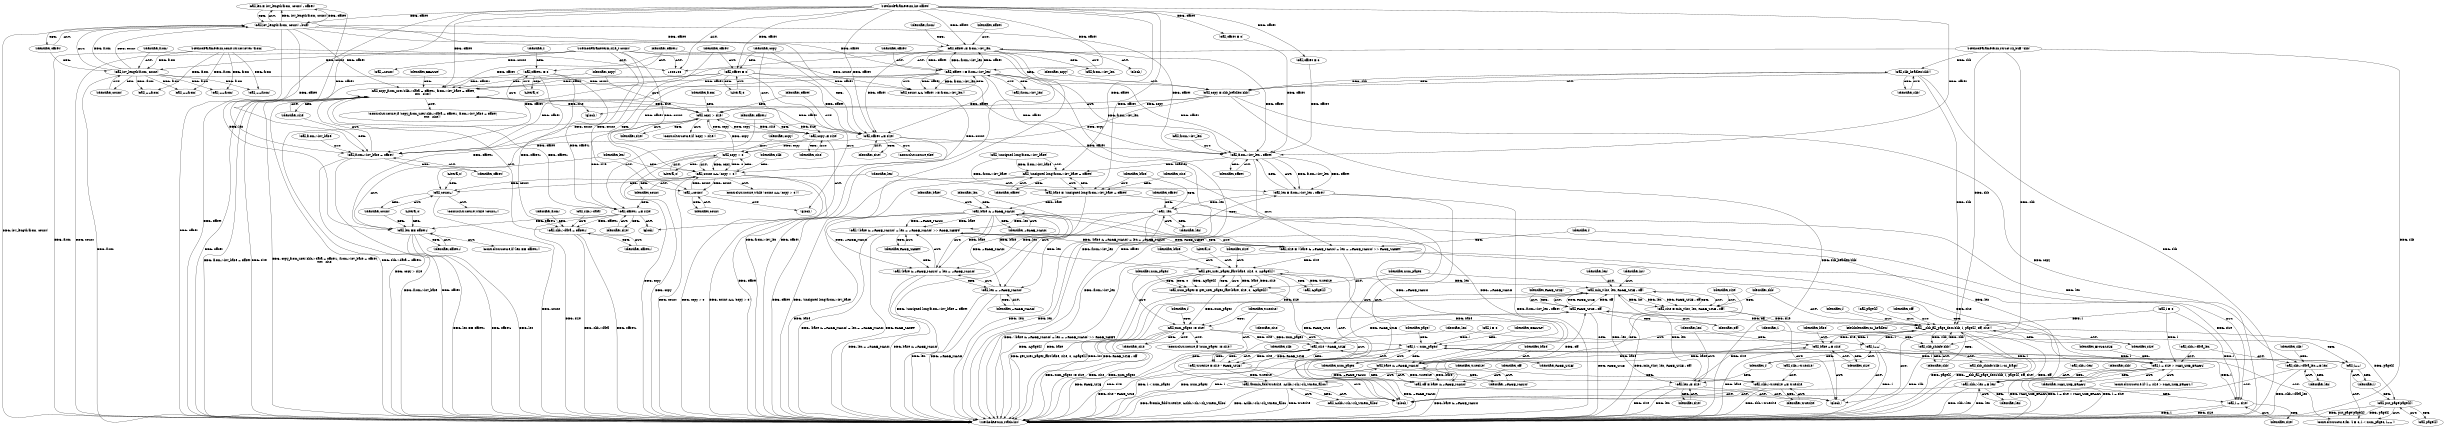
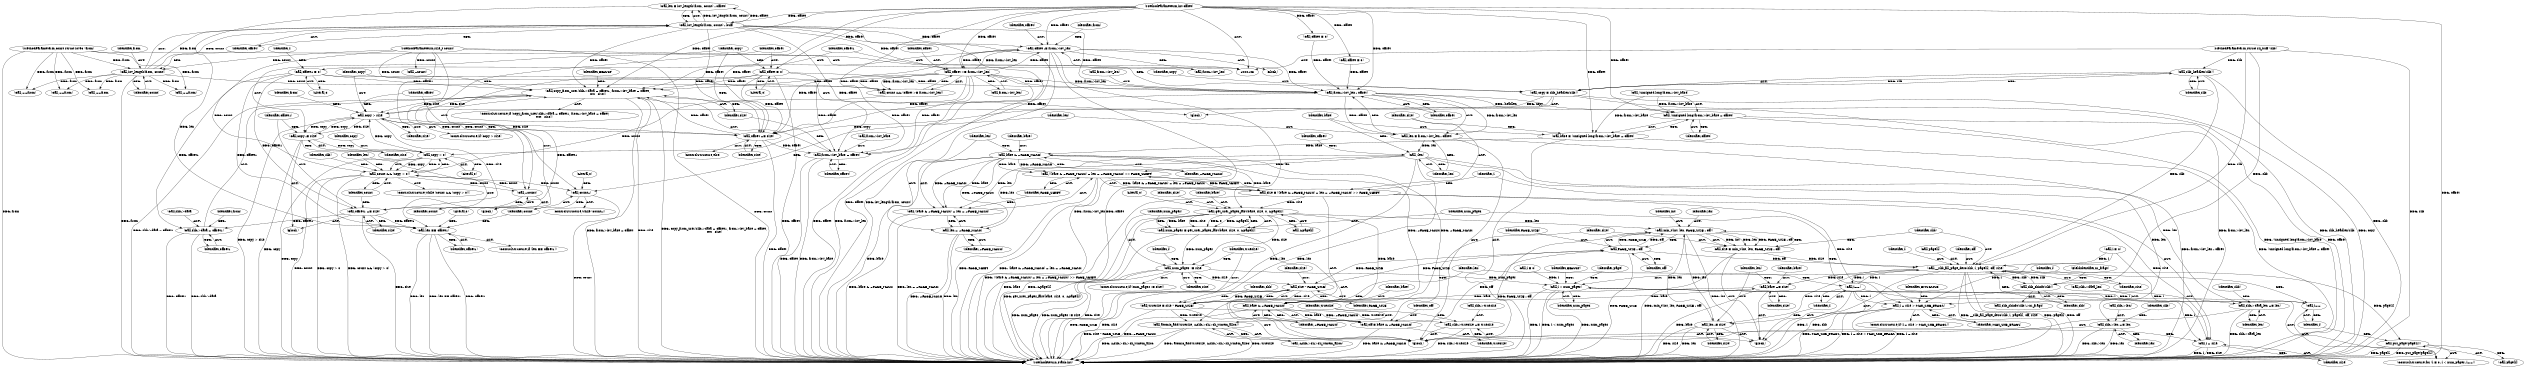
edge "(Call,offset += size)" -> "(Call,from->iov_len - offset)": reversed
edge "(Call,&page[i])" -> "(Call,get_user_pages_fast(base, size, 0, &page[i]))": label "DDG: truesize" -> "AST: "
node "(FieldIdentifier,nr_headlen)": label "(FieldIdentifier,nr_headlen)" -> "(FieldIdentifier,nr_frags)"
